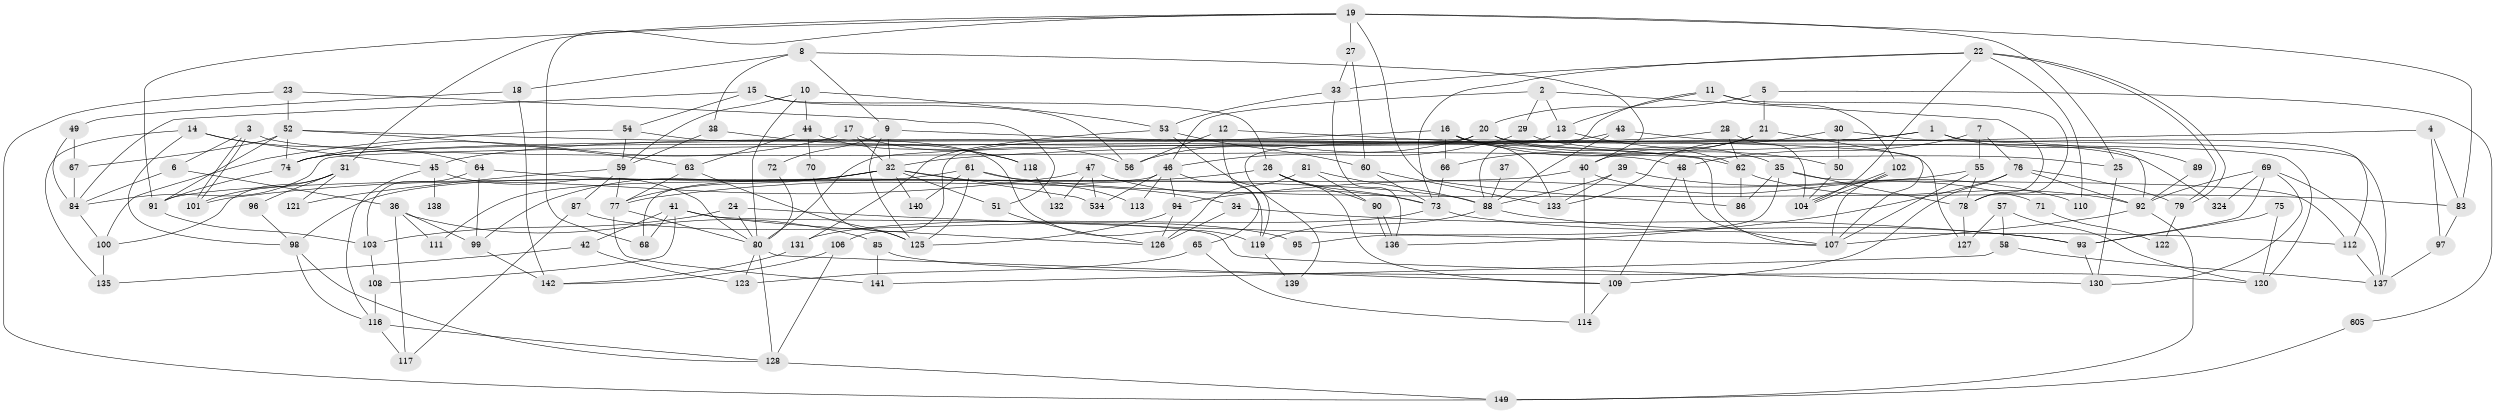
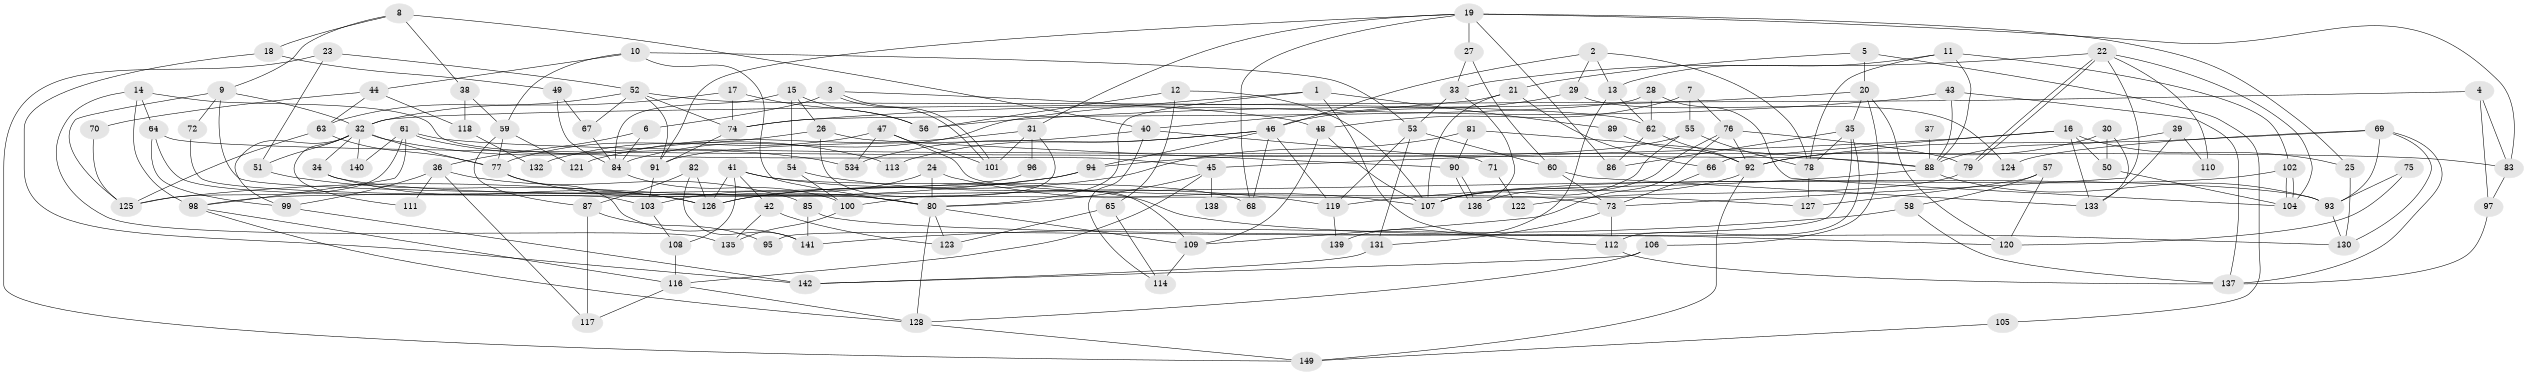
edge "54" -- "59": removed
node "82": added
edge "26" -- "73": removed
node "324": label "324" -> "124"
node "605": label "605" -> "105"
